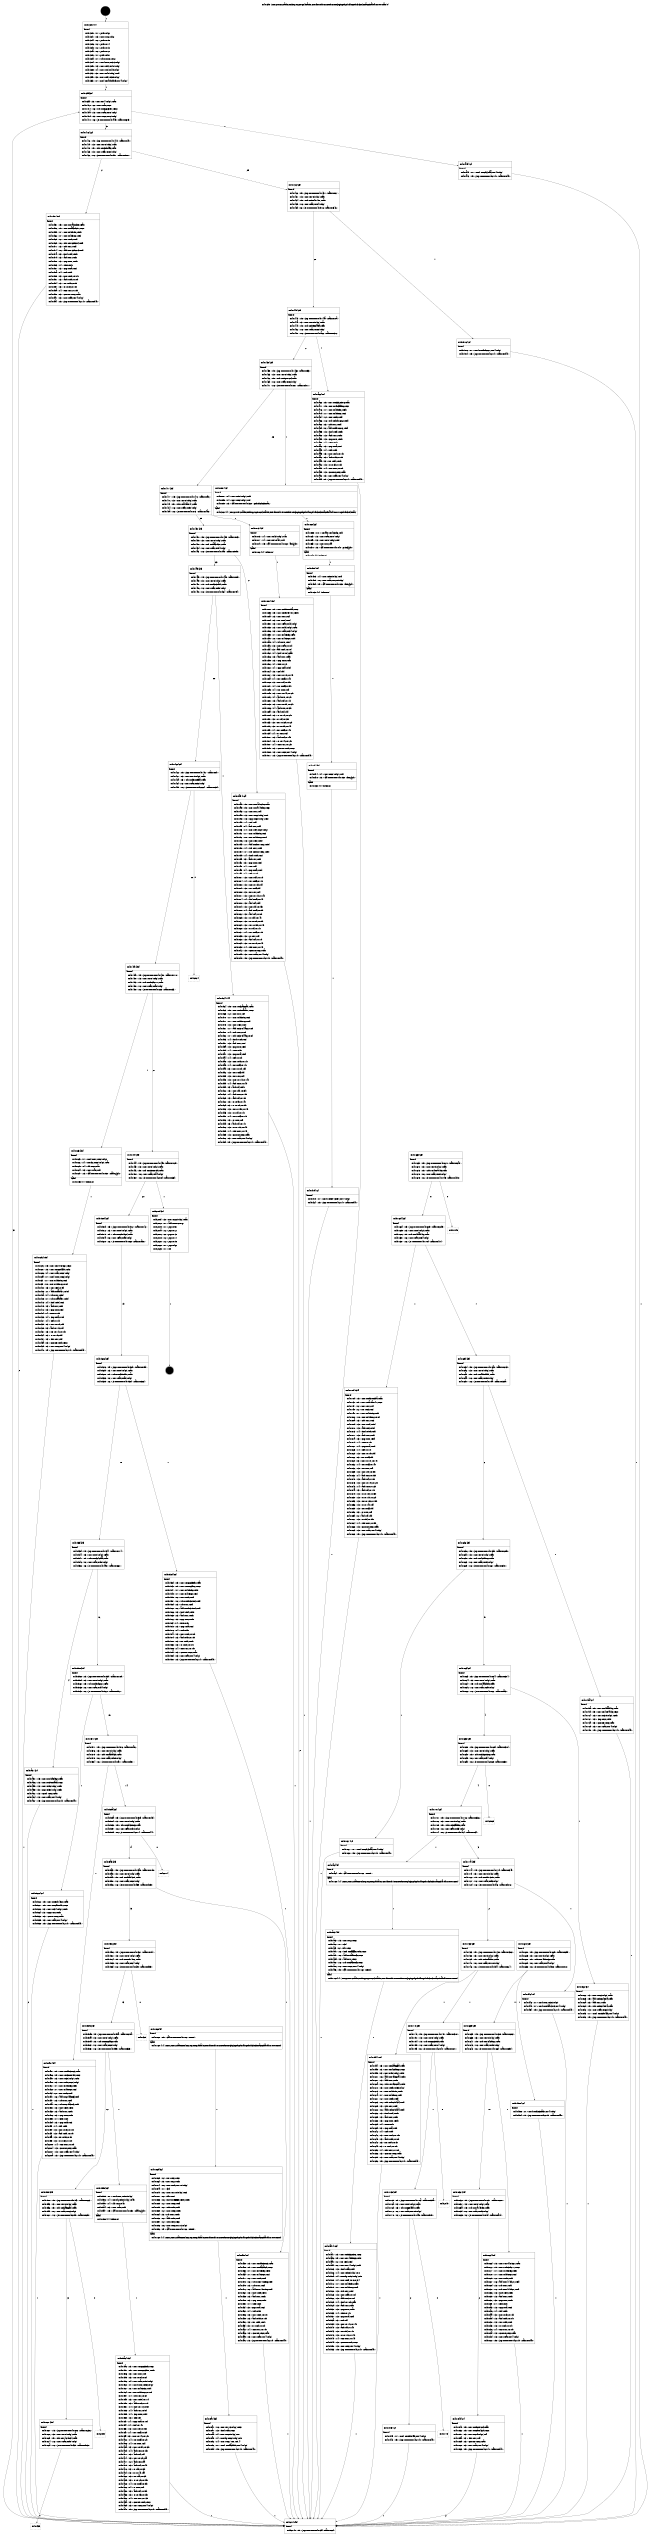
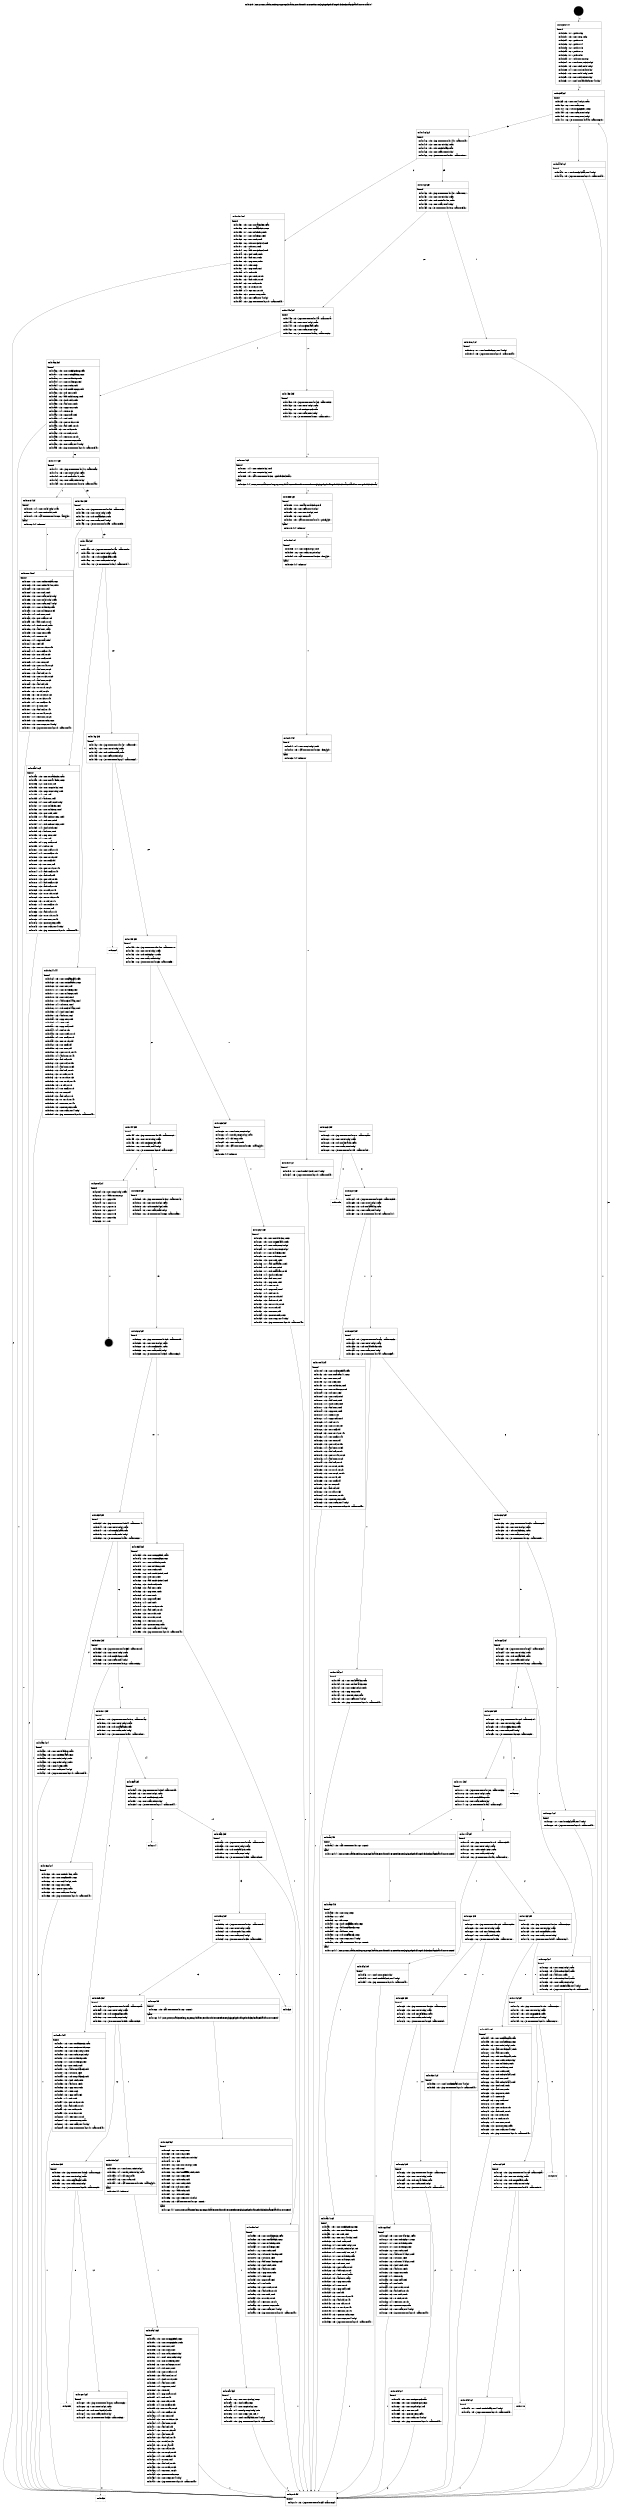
edge "0x40145e [25]" -> "0x401477 [25]": now "0x401a6c [88]" -> "0x401477 [25]"
